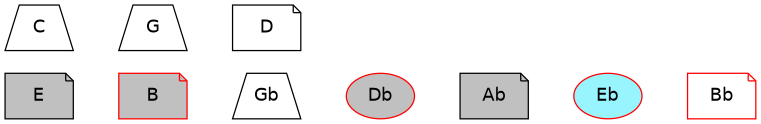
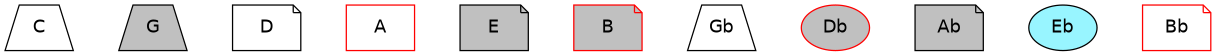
node "G": fillcolor white -> gray
node "A": added
node "Eb": color red -> black
